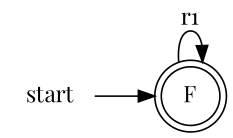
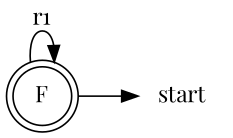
edge "start" -> "F": reversed
